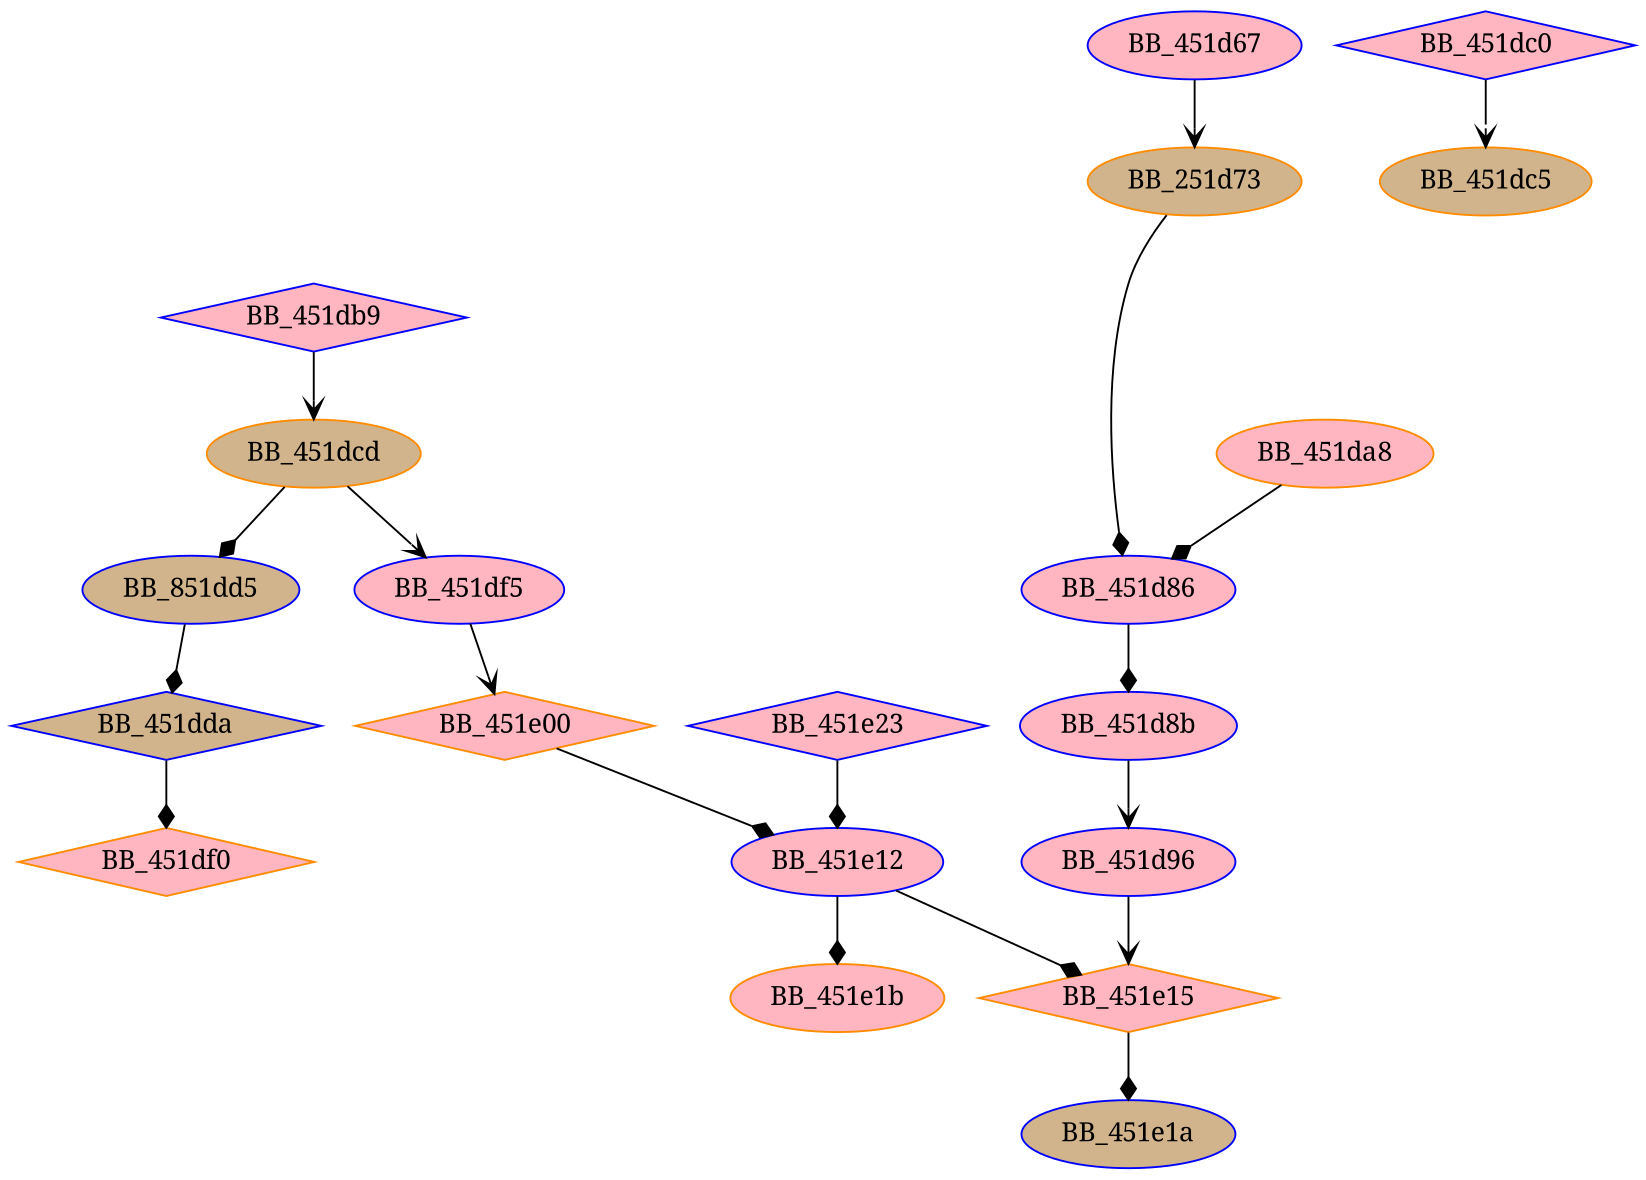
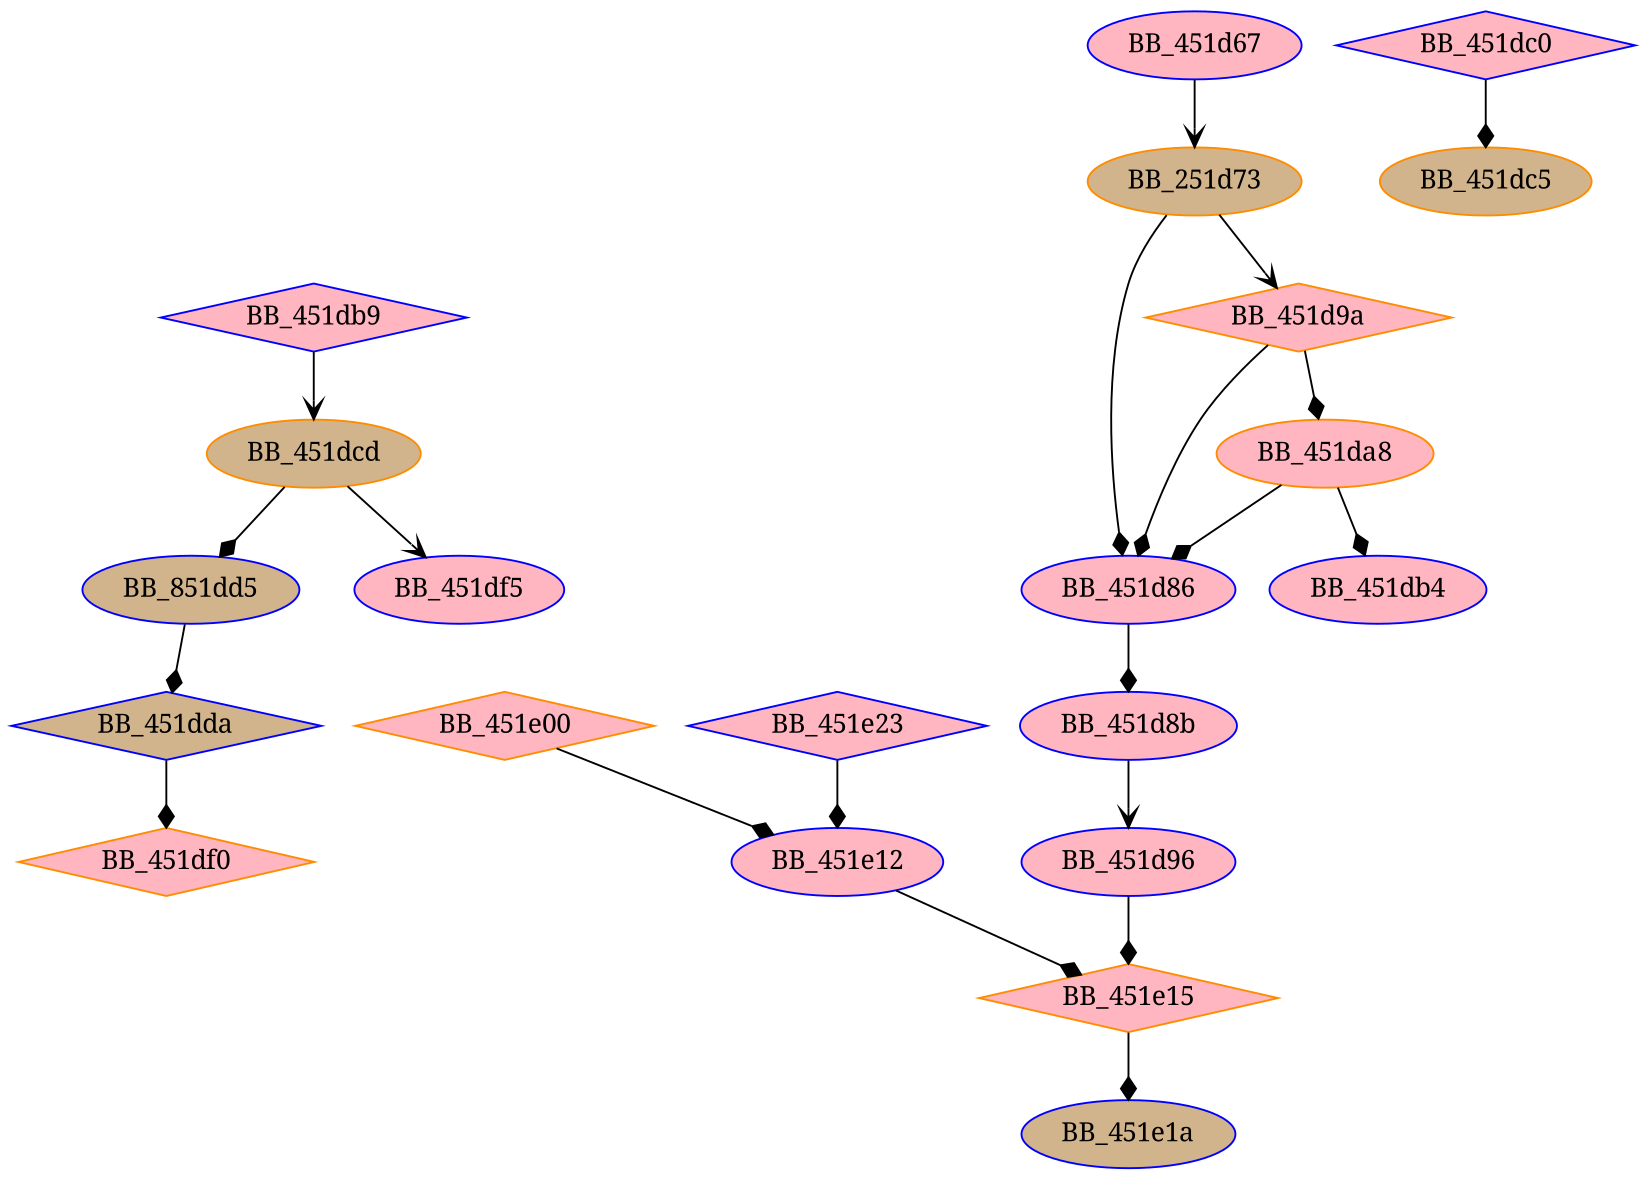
edge "BB_451dc0" -> "BB_451dc5": arrowhead vee -> diamond
node "BB_451d9a": added
node "BB_451db4": added
edge "BB_451df5" -> "BB_451e00": removed
edge "BB_451d96" -> "BB_451e15": arrowhead vee -> diamond
node "BB_451e1b": removed
